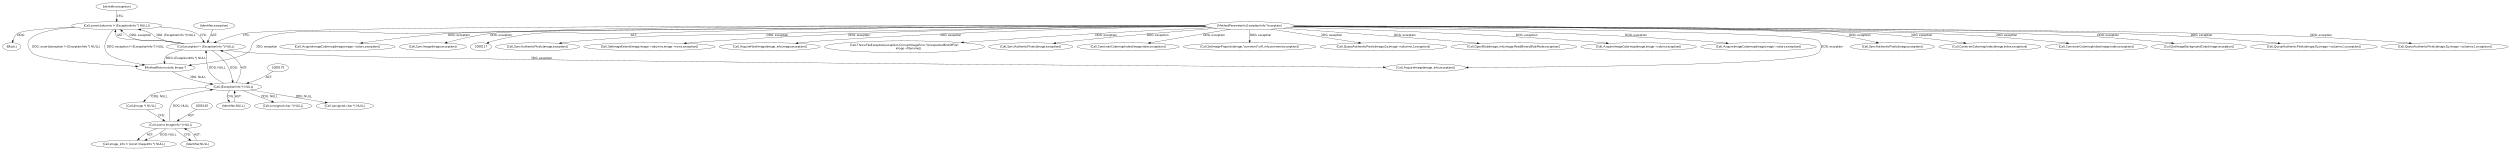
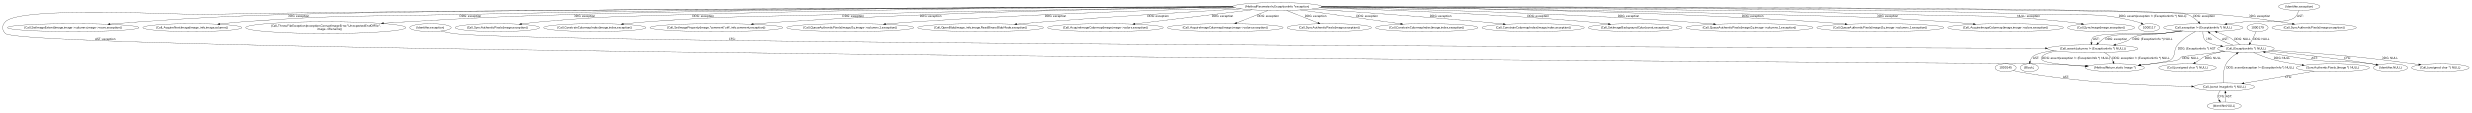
edge "(Call,assert(columns != (ExceptionInfo *) NULL))" -> "(Call,exception != (ExceptionInfo *) NULL)": removed, label "CFG:"
edge "(Call,assert(columns != (ExceptionInfo *) NULL))" -> "(Block,)": label "DDG: " -> "AST: "
edge "(MethodParameterIn,ExceptionInfo *exception)" -> "(Call,exception != (ExceptionInfo *) NULL)": label "CFG: " -> "DDG: exception"
edge "(MethodParameterIn,ExceptionInfo *exception)" -> "(Call,SyncImage(image,exception))": label "DDG: exception" -> "NULL: exception"
edge "(MethodParameterIn,ExceptionInfo *exception)" -> "1000117": label "AST: " -> "DDG: assert(exception != (ExceptionInfo *) NULL)"
edge "(MethodParameterIn,ExceptionInfo *exception)" -> "(MethodReturn,static Image *)": label "DDG: exception" -> "AST: exception"
node "(Call,AcquireNextImage(image_info,image,exception))": label "(Call,AcquireNextImage(image_info,image,exception))" -> "(Call,AcquireNextImage(image_info,image,columns))"
node "(Call,SetImageBackgroundColor(image,exception))": label "(Call,SetImageBackgroundColor(image,exception))" -> "(Call,SetImageBackgroundColor(const,exception))"
edge "(Call,exception != (ExceptionInfo *) NULL)" -> "(MethodReturn,static Image *)": label "DDG: (ExceptionInfo *) NULL" -> "DDG: (ExceptionInfo *) AST"
edge "(Call,exception != (ExceptionInfo *) NULL)" -> "(Call,(ExceptionInfo *) NULL)": label "DDG: " -> "CFG: "
node "(Call,AcquireImage(image_info,exception))": removed
edge "1000179" -> "(Call,(ExceptionInfo *) NULL)": label "AST: " -> "DDG: NULL"
edge "(MethodReturn,static Image *)" -> "(Call,(ExceptionInfo *) NULL)": reversed
node "(Call,(Image *) NULL)": label "(Call,(Image *) NULL)" -> "(SyncAuthenticPixels,(Image *) NULL)"
edge "(Call,(const ImageInfo *) NULL)" -> "(Call,(ExceptionInfo *) NULL)": label "DDG: NULL" -> "DDG: assert(exception != (ExceptionInfo *) NULL)"
node "(Call,image_info != (const ImageInfo *) NULL)": removed
